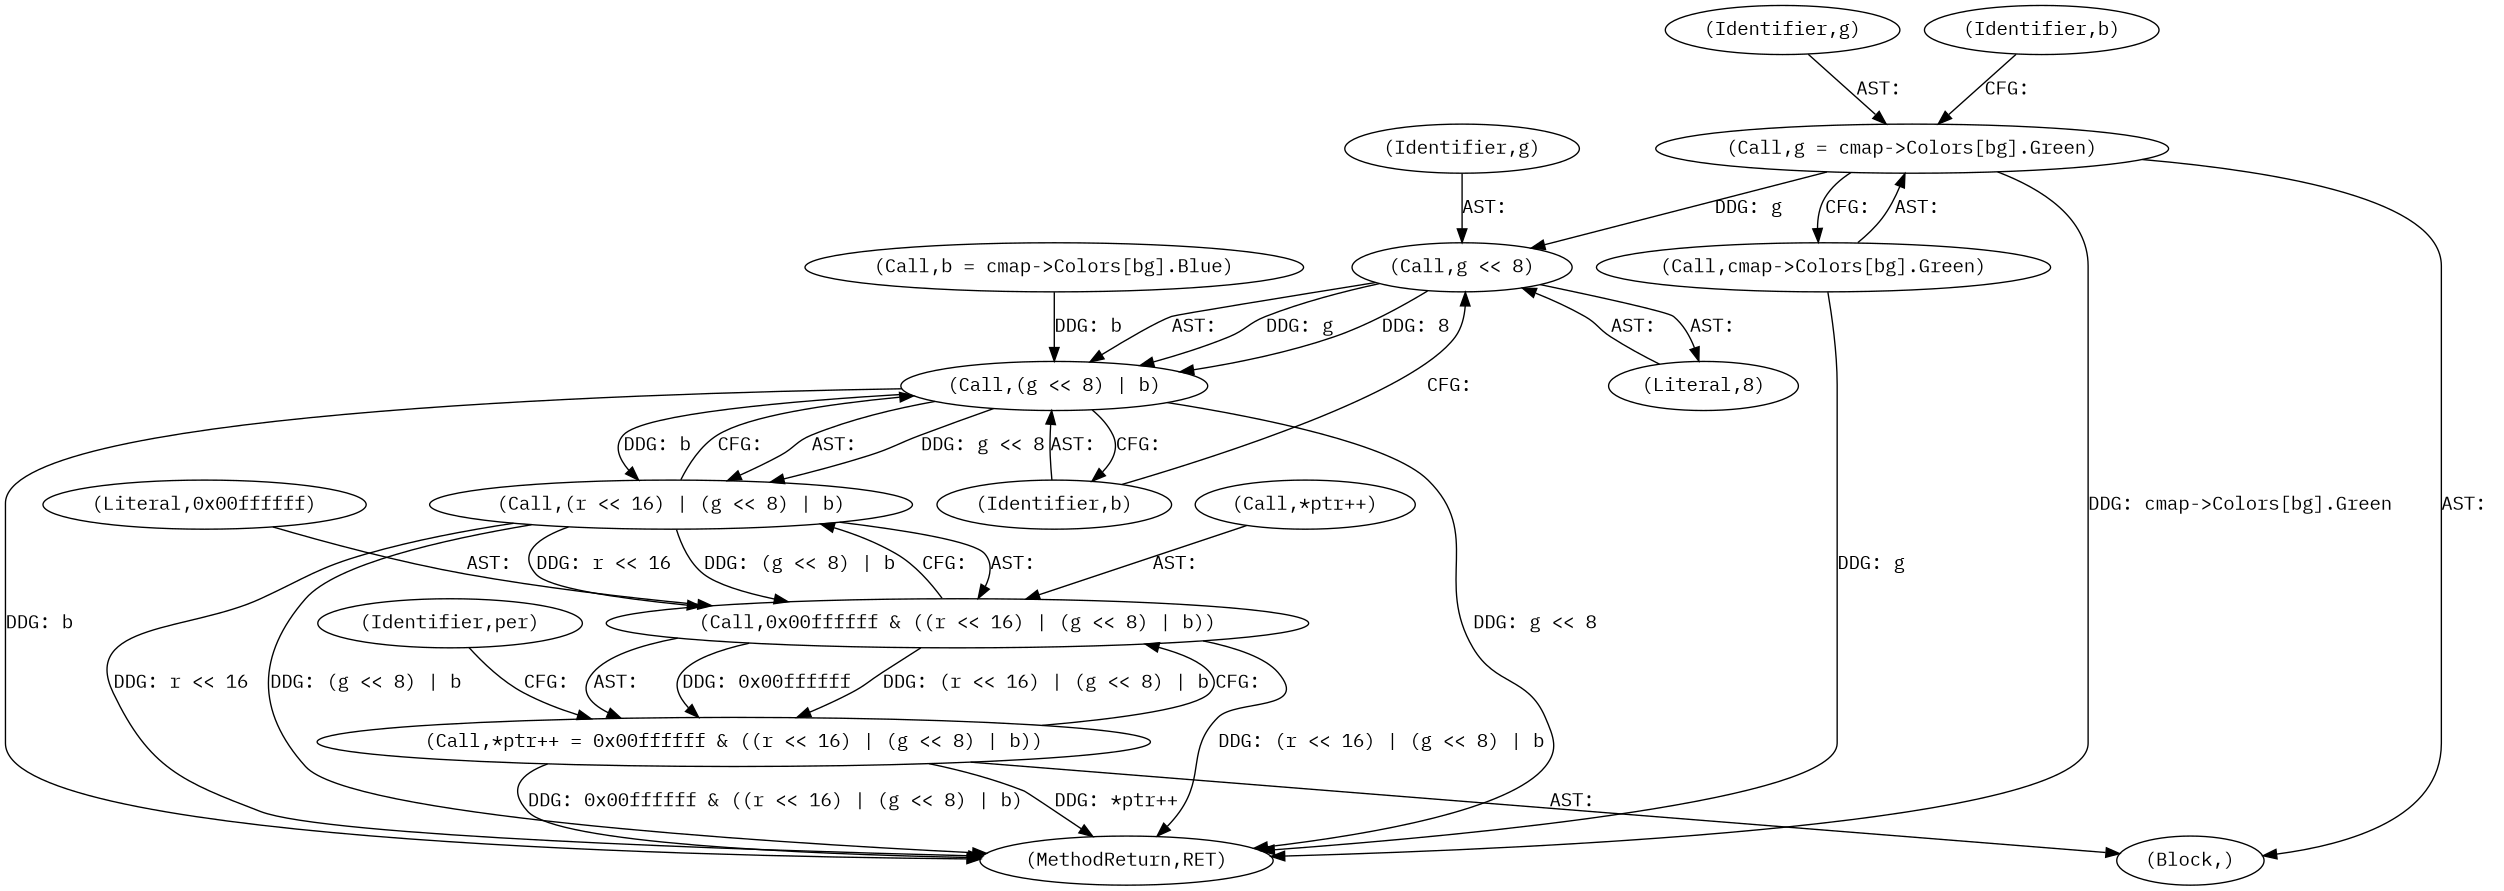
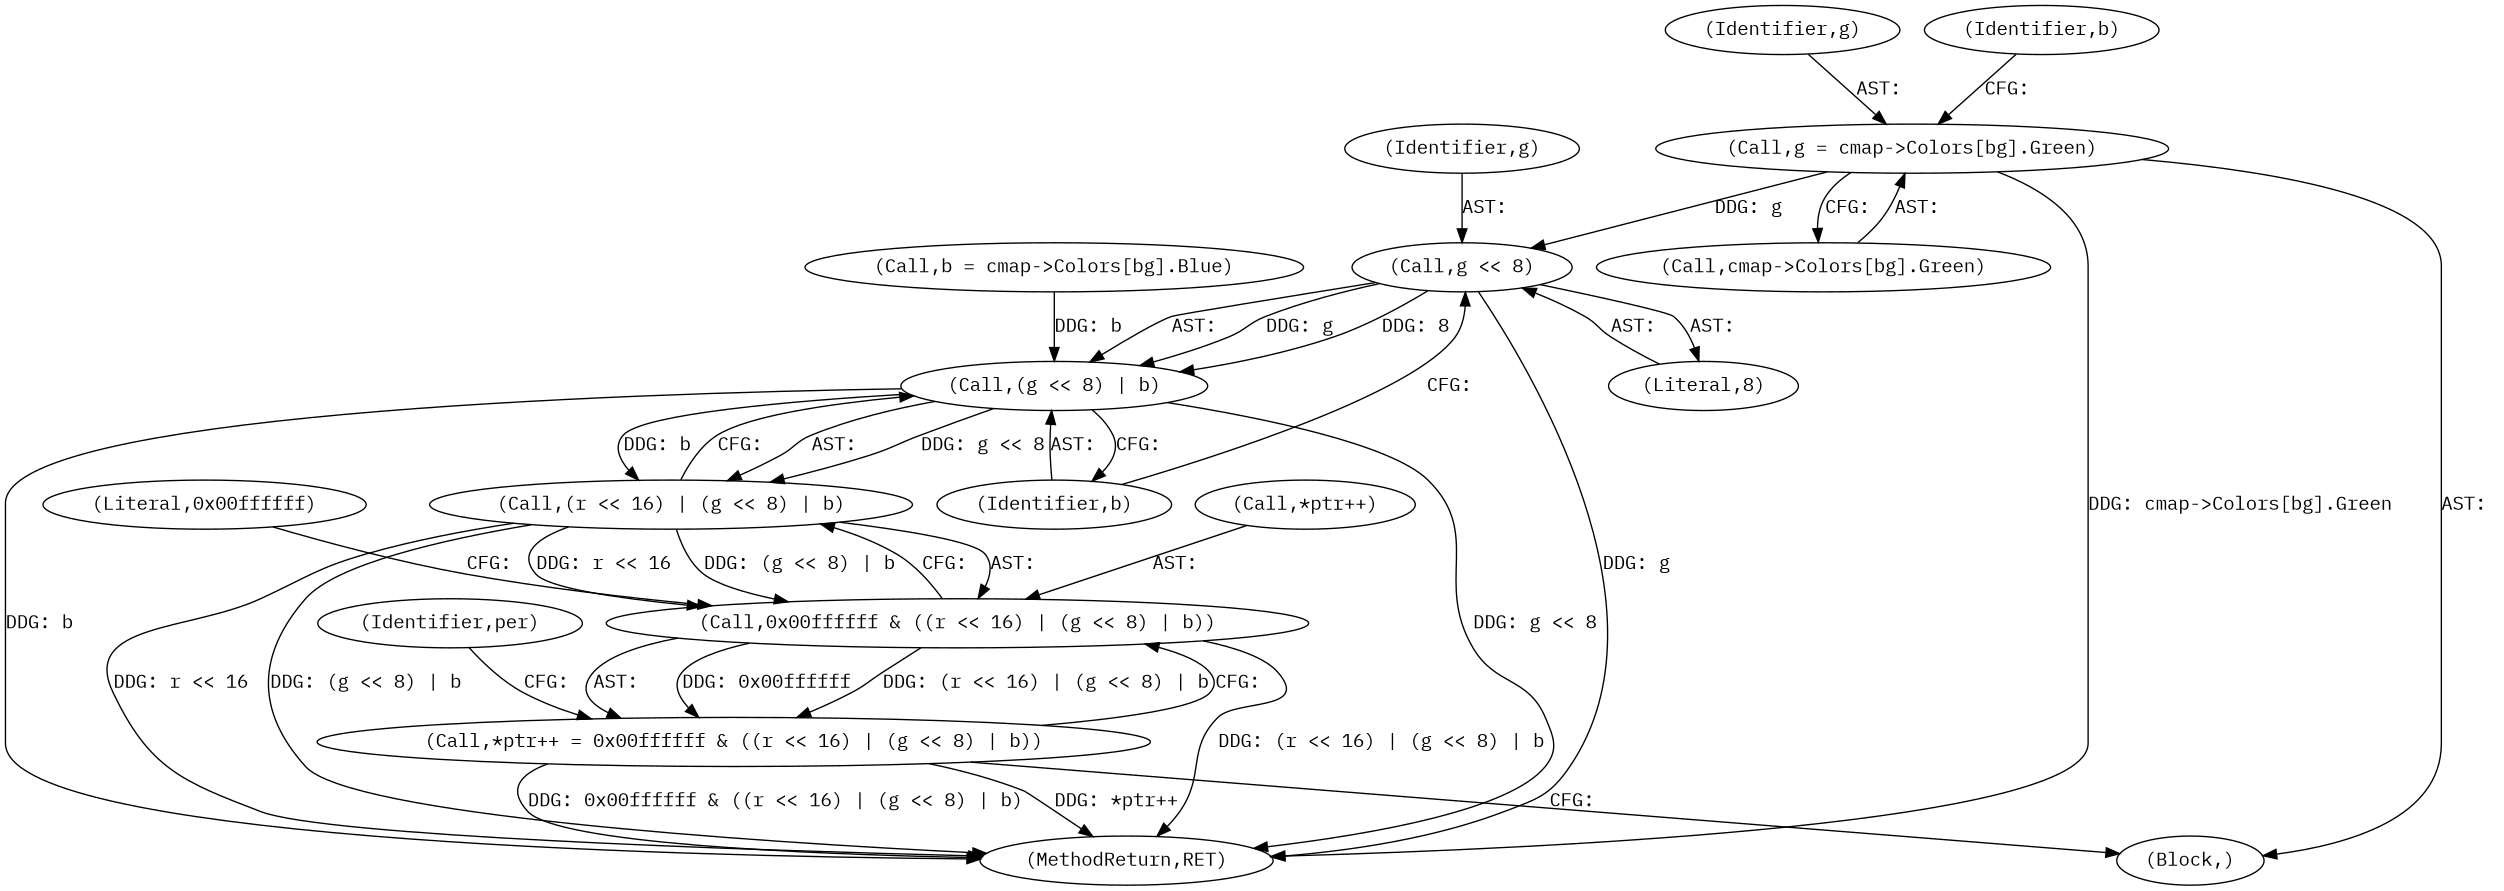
edge "(Literal,0x00ffffff)" -> "(Call,0x00ffffff & ((r << 16) | (g << 8) | b))": label "AST: " -> "CFG: "
edge "(Call,cmap->Colors[bg].Green)" -> "(MethodReturn,RET)": now "(Call,g << 8)" -> "(MethodReturn,RET)"
edge "(Call,*ptr++ = 0x00ffffff & ((r << 16) | (g << 8) | b))" -> "(Block,)": label "AST: " -> "CFG: "
